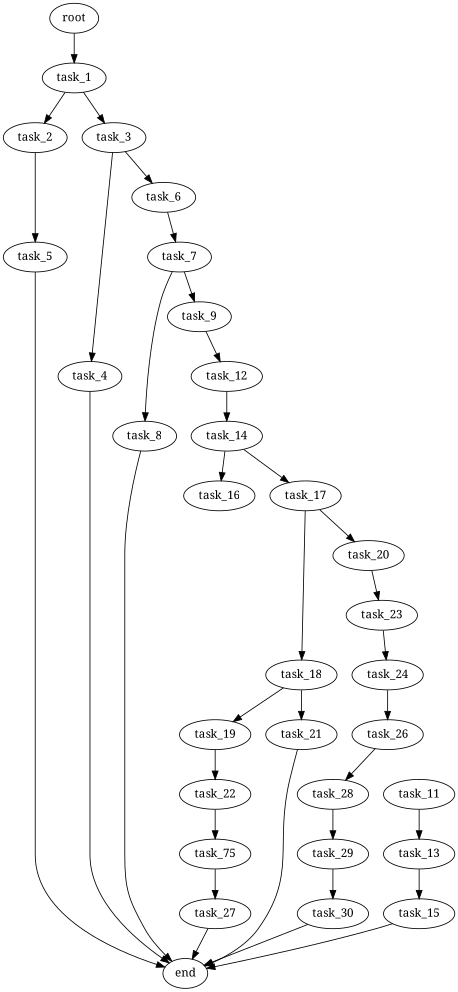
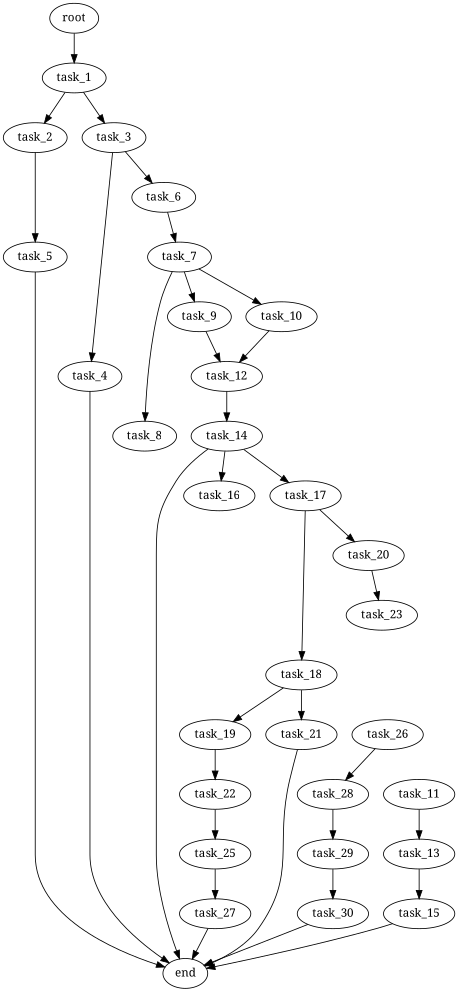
node "task_10": added
node "task_24": removed
edge "task_8" -> "end": now "task_14" -> "end"
node "task_75": label "task_75" -> "task_25"
